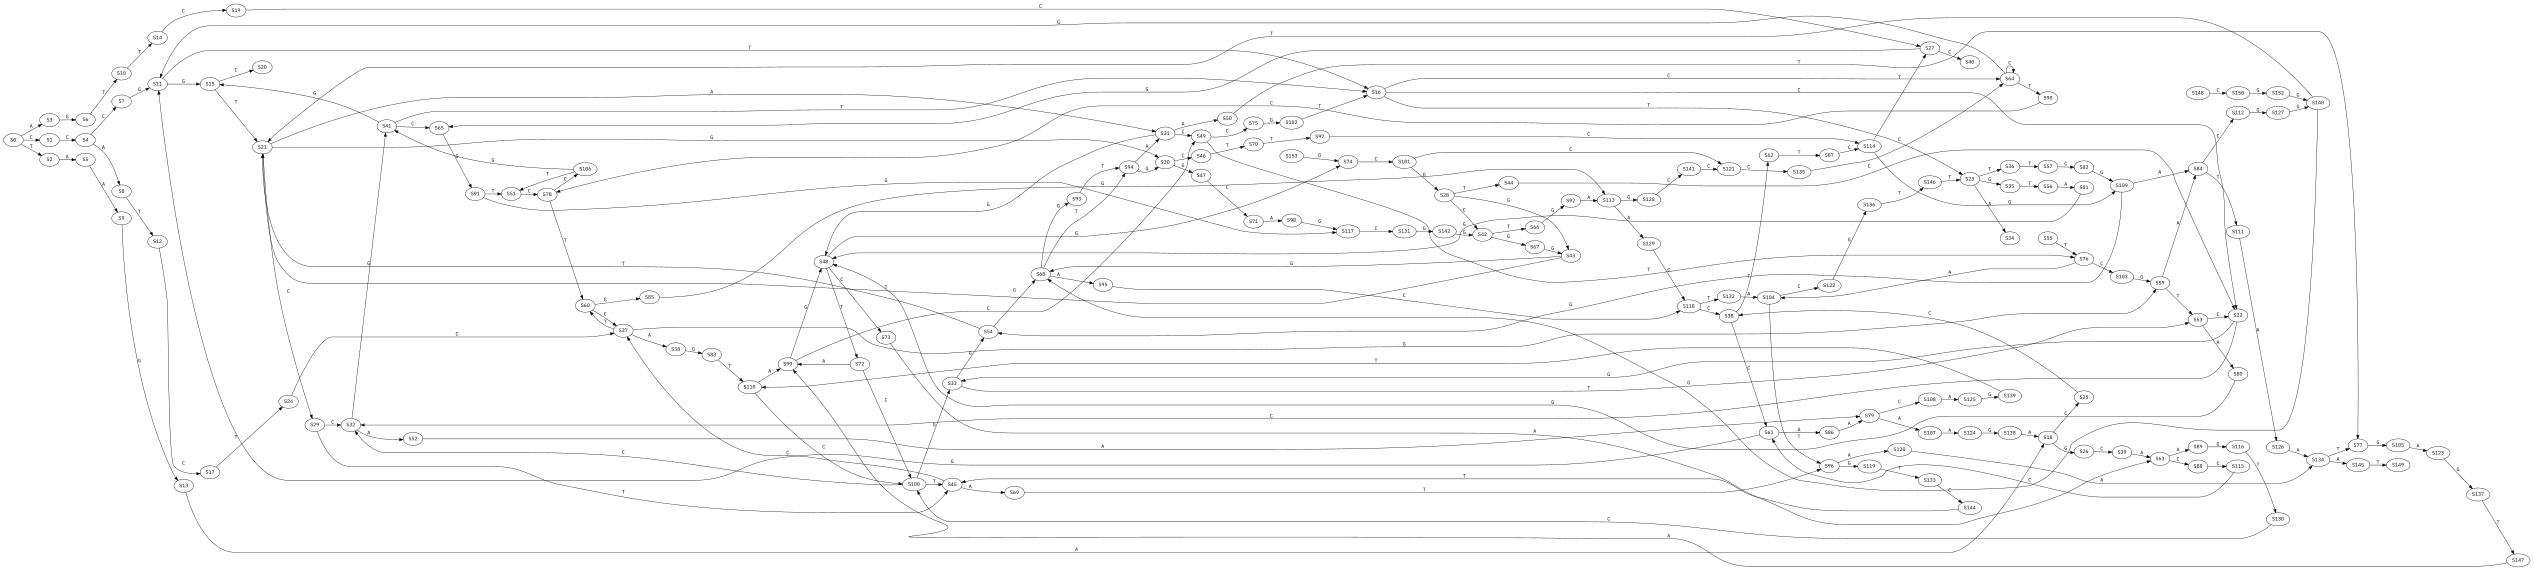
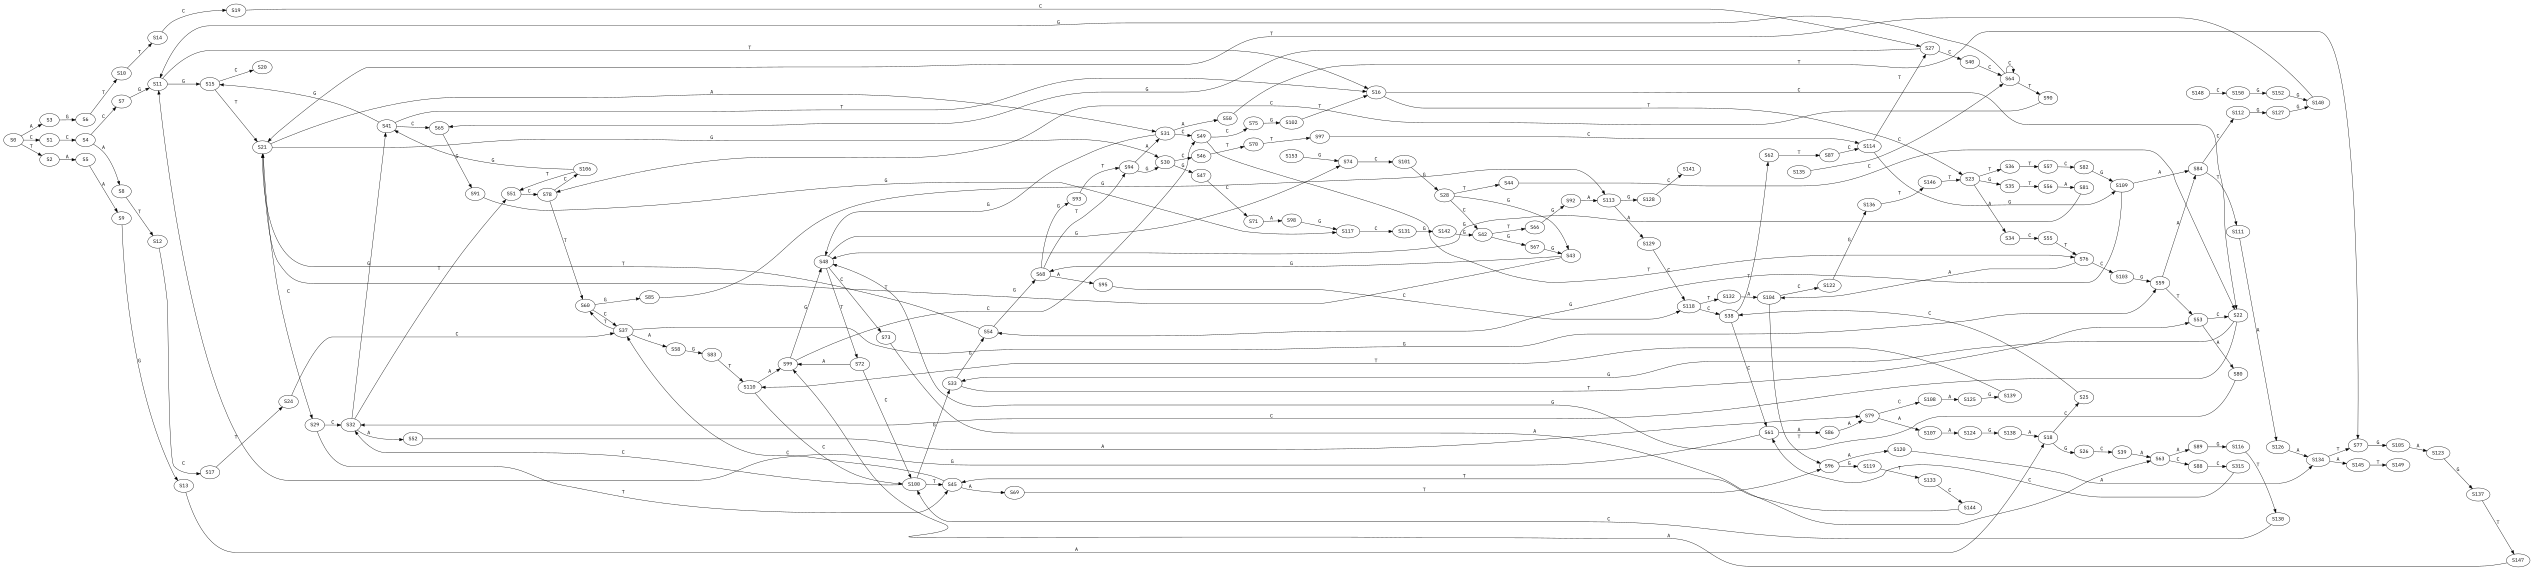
edge "S16" -> "S64": now "S40" -> "S64"
node "S121": removed
edge "S91" -> "S51": now "S32" -> "S51"
edge "S34" -> "S55": added, label "C"
node "S115": label "S115" -> "S315"
edge "S140" -> "S68": removed, label "G"
